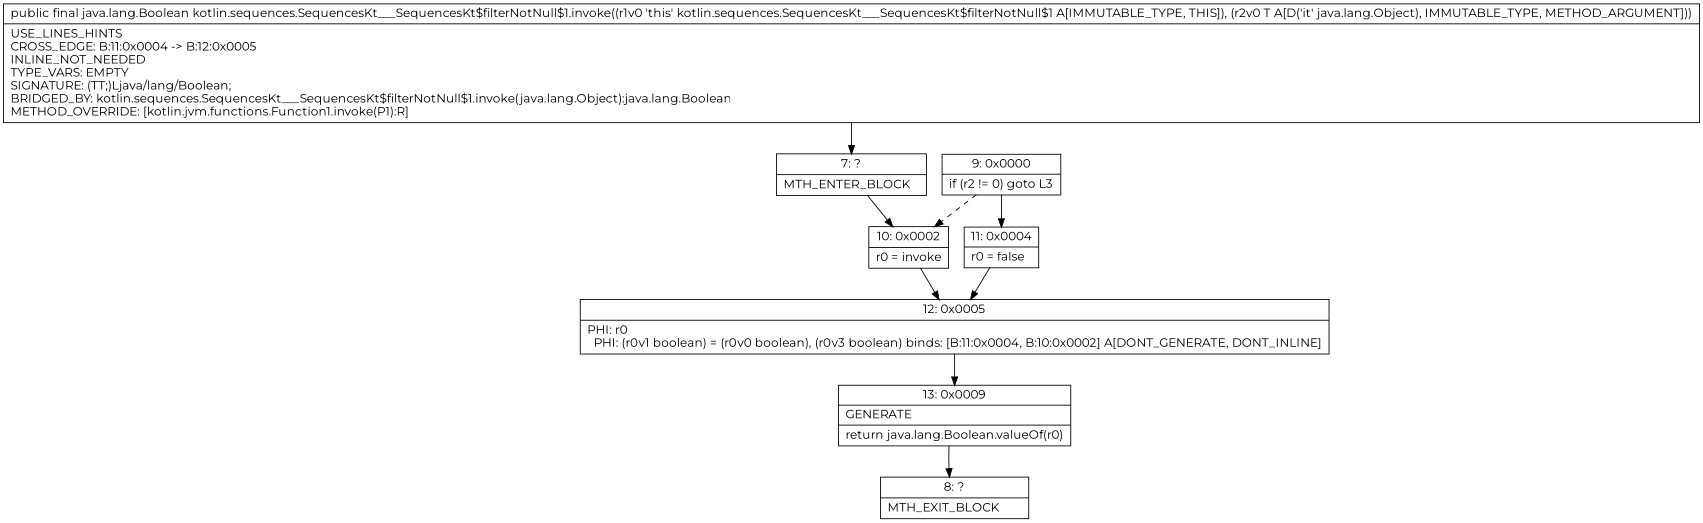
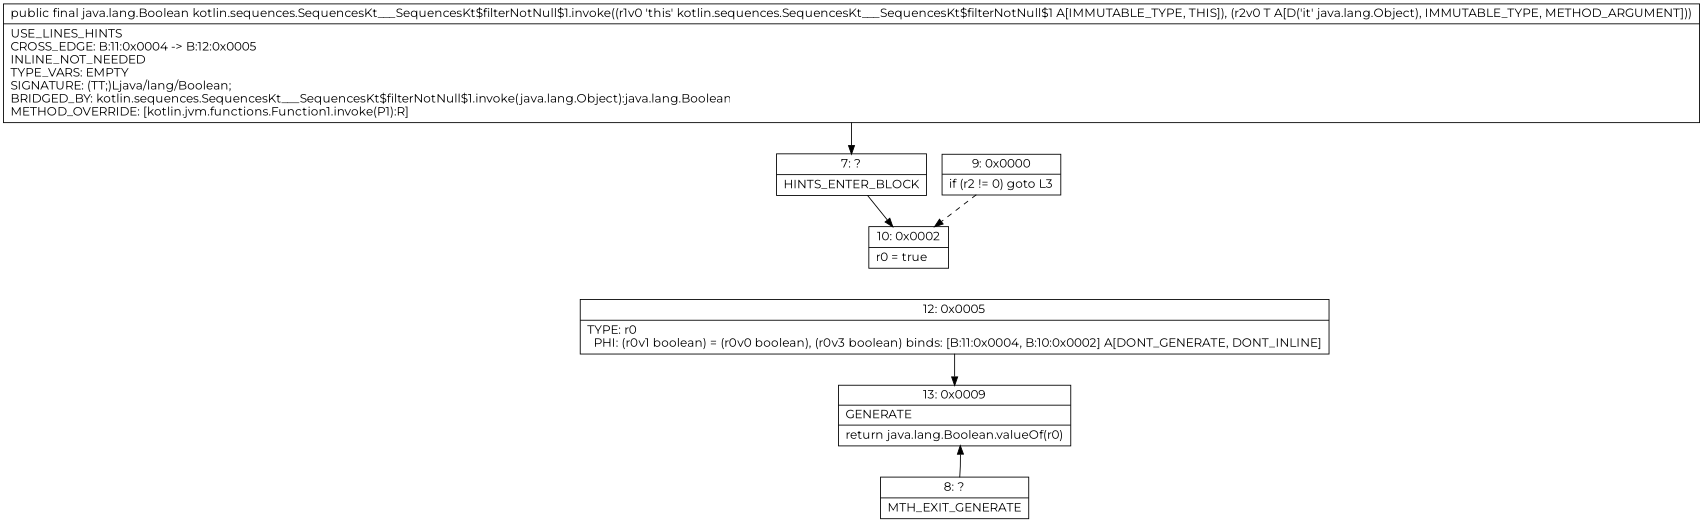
node "7: ?": text "MTH_ENTER_BLOCK" -> "HINTS_ENTER_BLOCK"
node "11: 0x0004": removed
node "10: 0x0002": text "r0 = invoke" -> "r0 = true"
edge "10: 0x0002" -> "12: 0x0005": removed
node "12: 0x0005": text "PHI: r0" -> "TYPE: r0"
edge "13: 0x0009" -> "8: ?": reversed
node "8: ?": text "MTH_EXIT_BLOCK" -> "MTH_EXIT_GENERATE"
